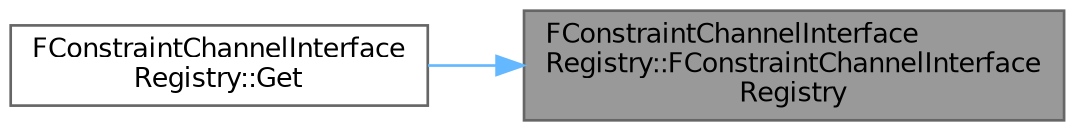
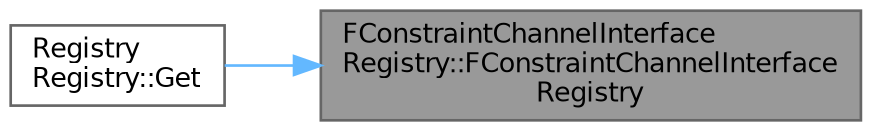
node "FConstraintChannelInterface Registry::Get": label "FConstraintChannelInterface Registry::Get" -> "Registry Registry::Get"
